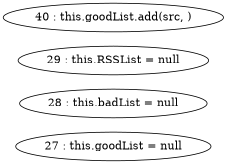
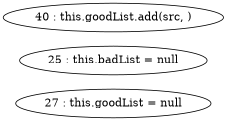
node "29 : this.RSSList = null": removed
node "28 : this.badList = null": label "28 : this.badList = null" -> "25 : this.badList = null"
